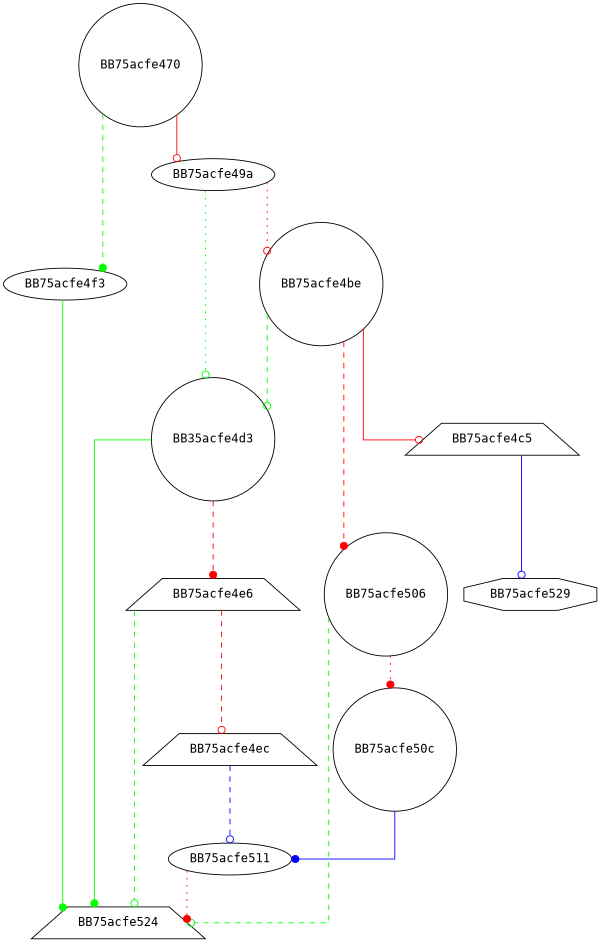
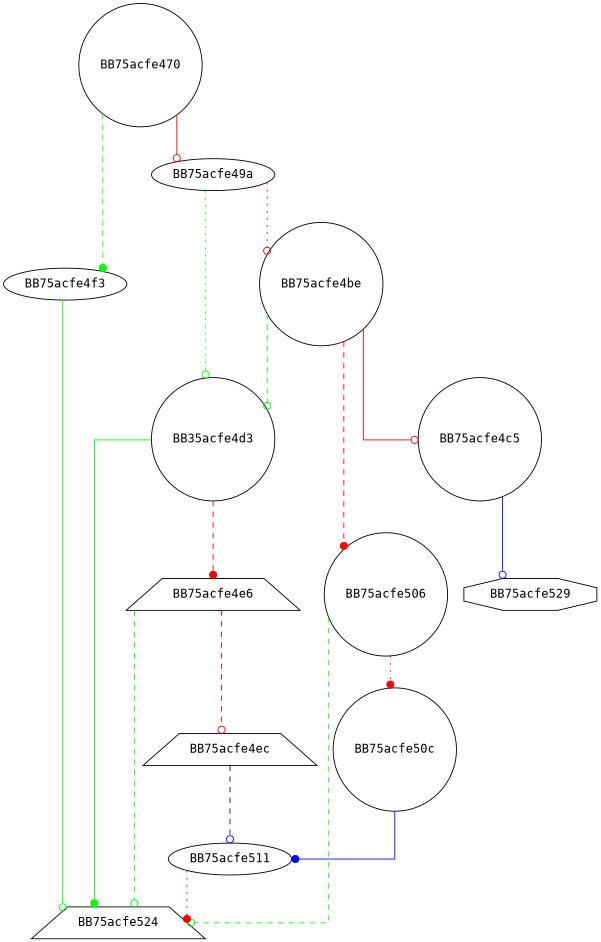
node "BB75acfe4c5": shape trapezium -> circle
edge "BB75acfe4f3" -> "BB75acfe524": arrowhead dot -> odot
